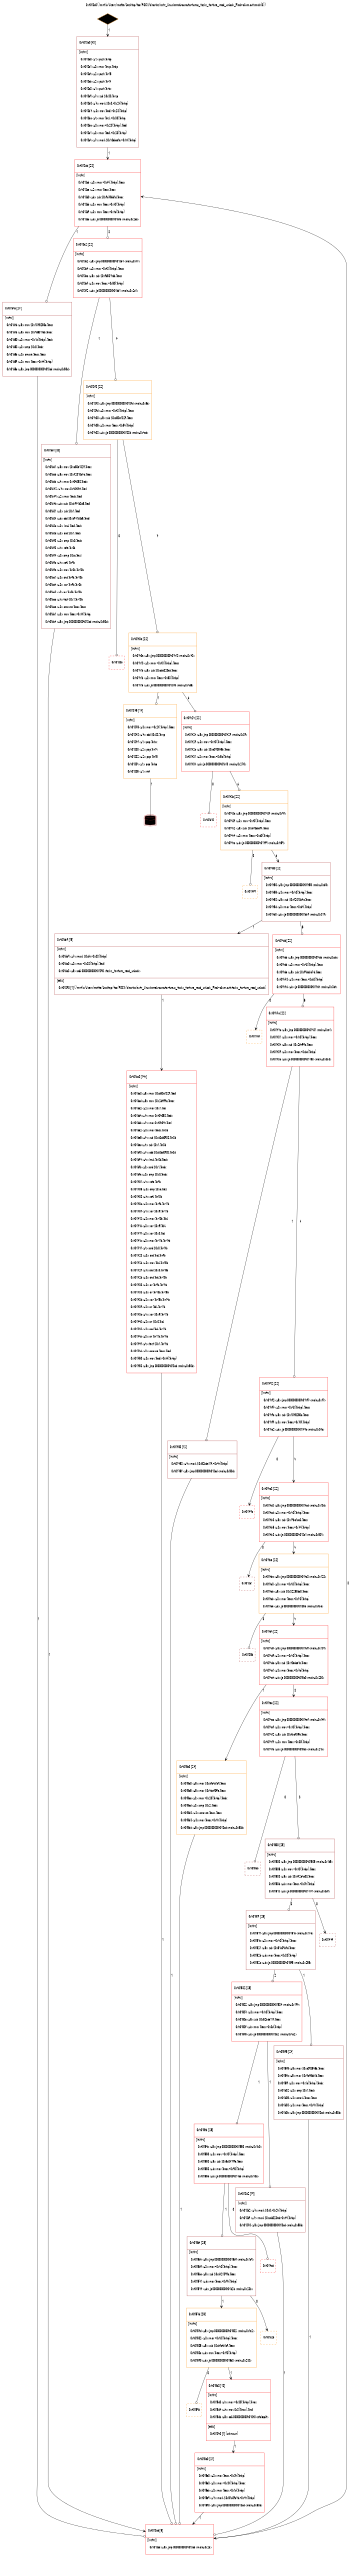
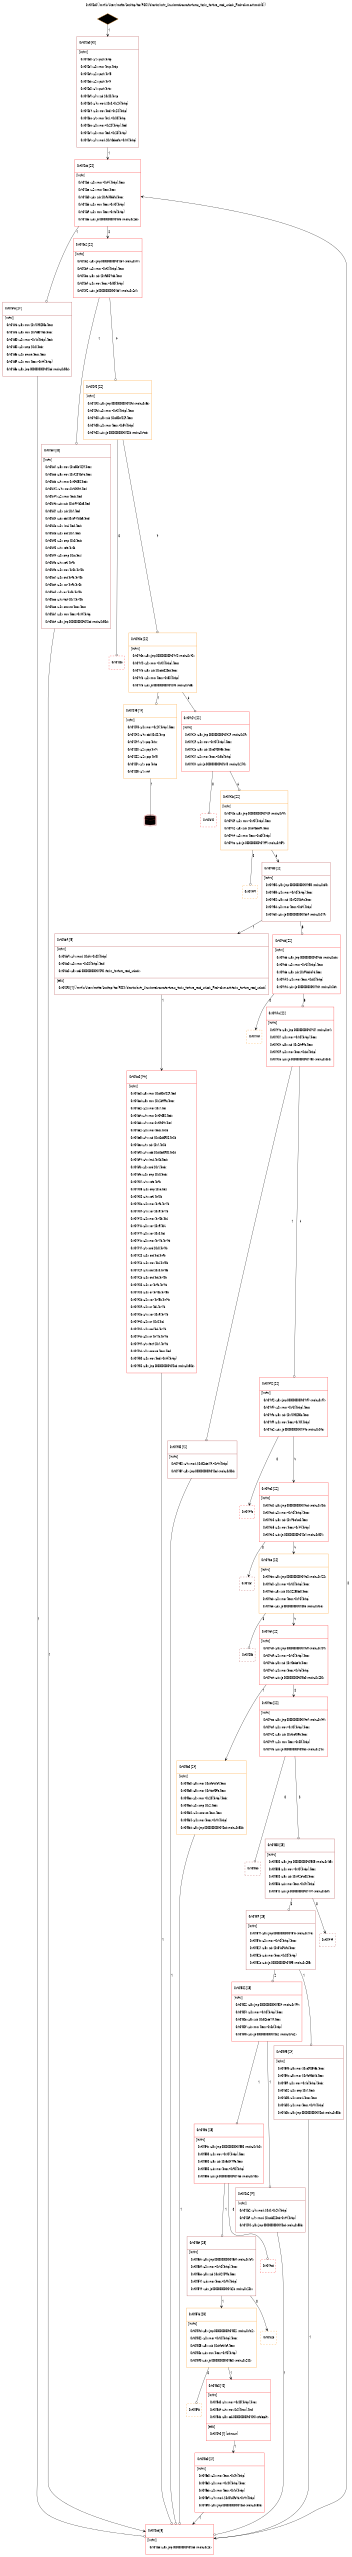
edge "0x4013cb [23]" -> "0x4013e2 [22]": arrowhead odot -> vee
